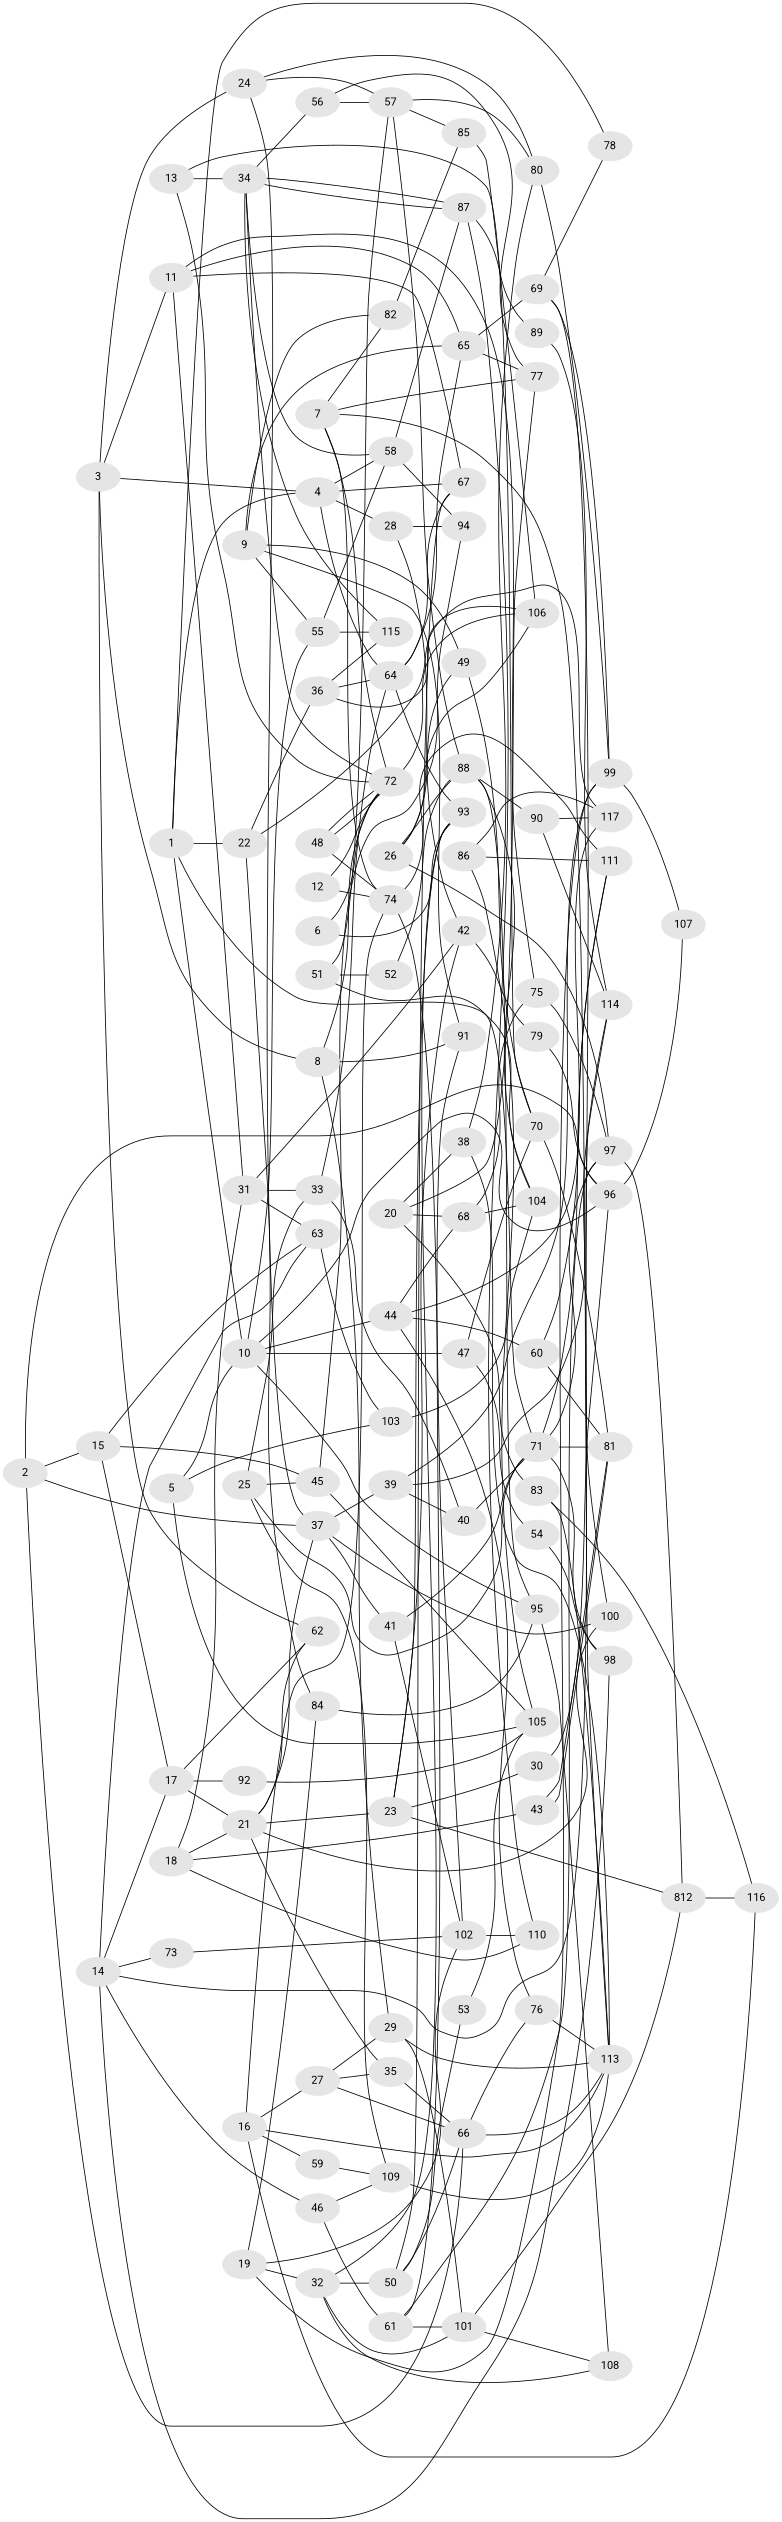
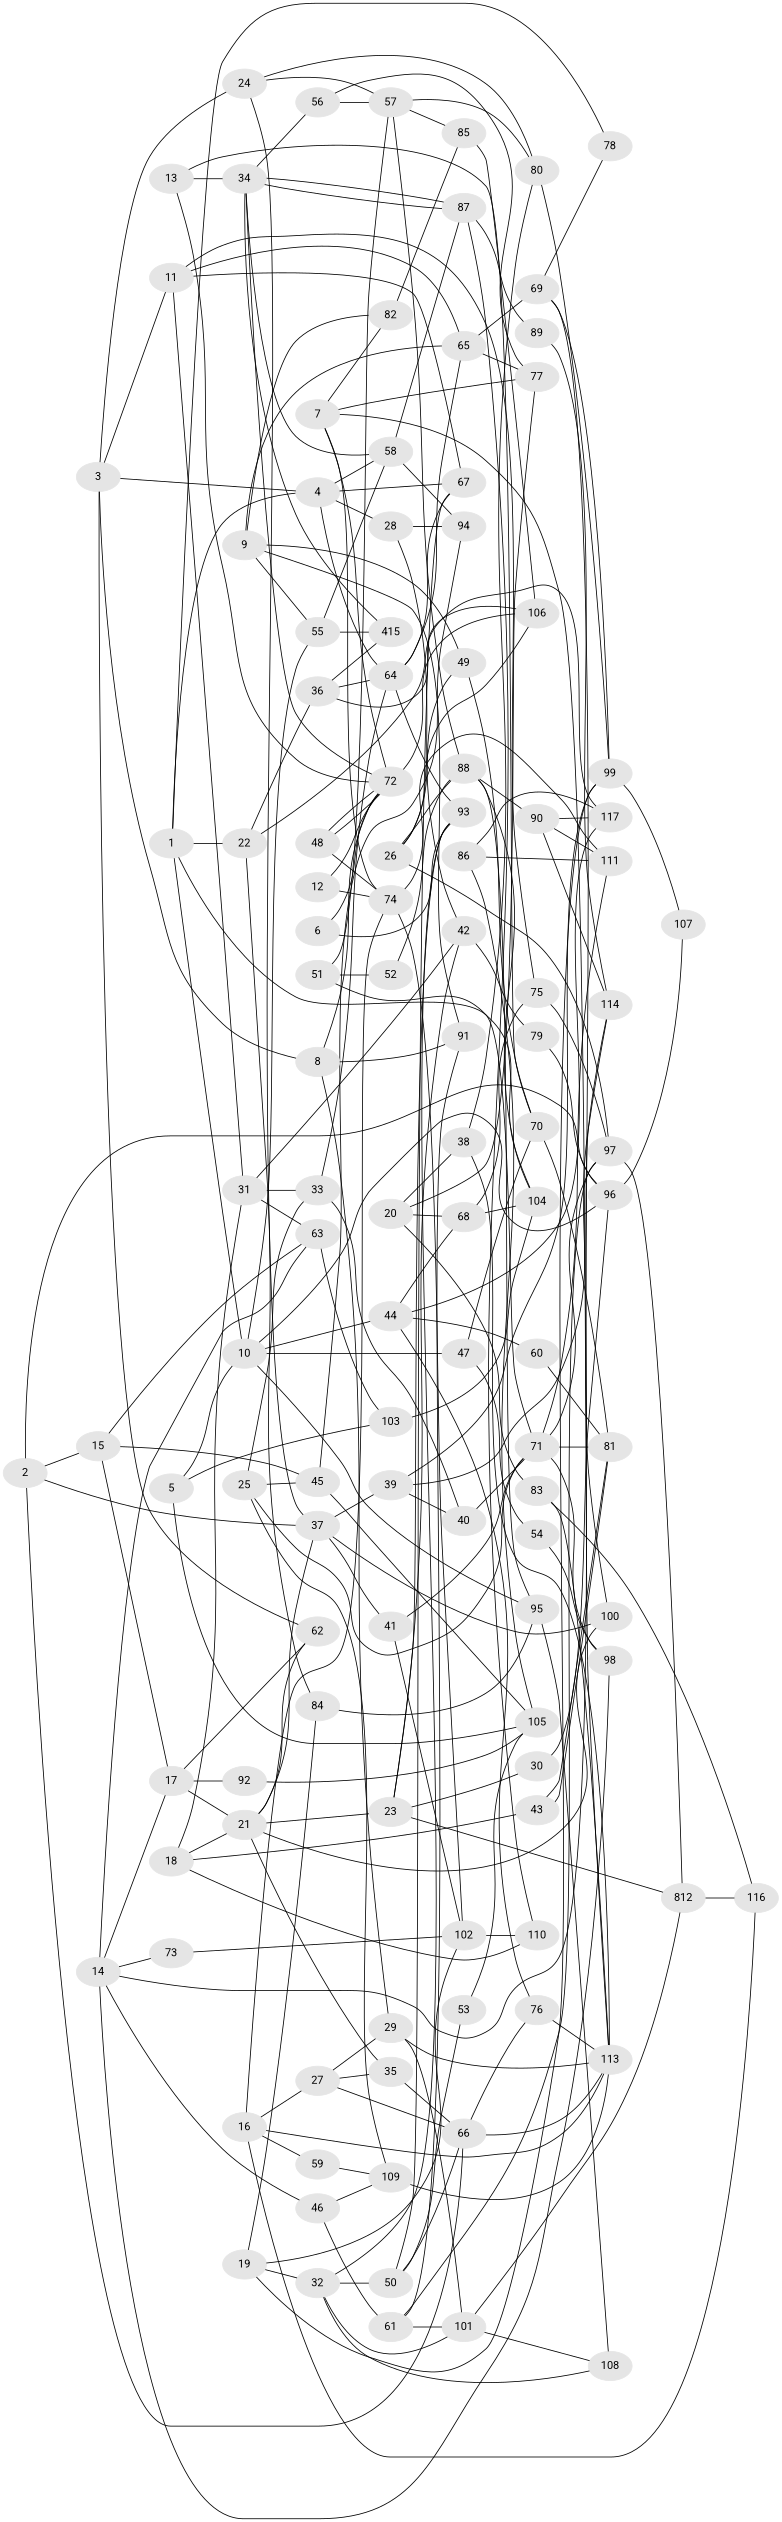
node "115": label "115" -> "415"
edge "111" -- "60": now "111" -- "90"
